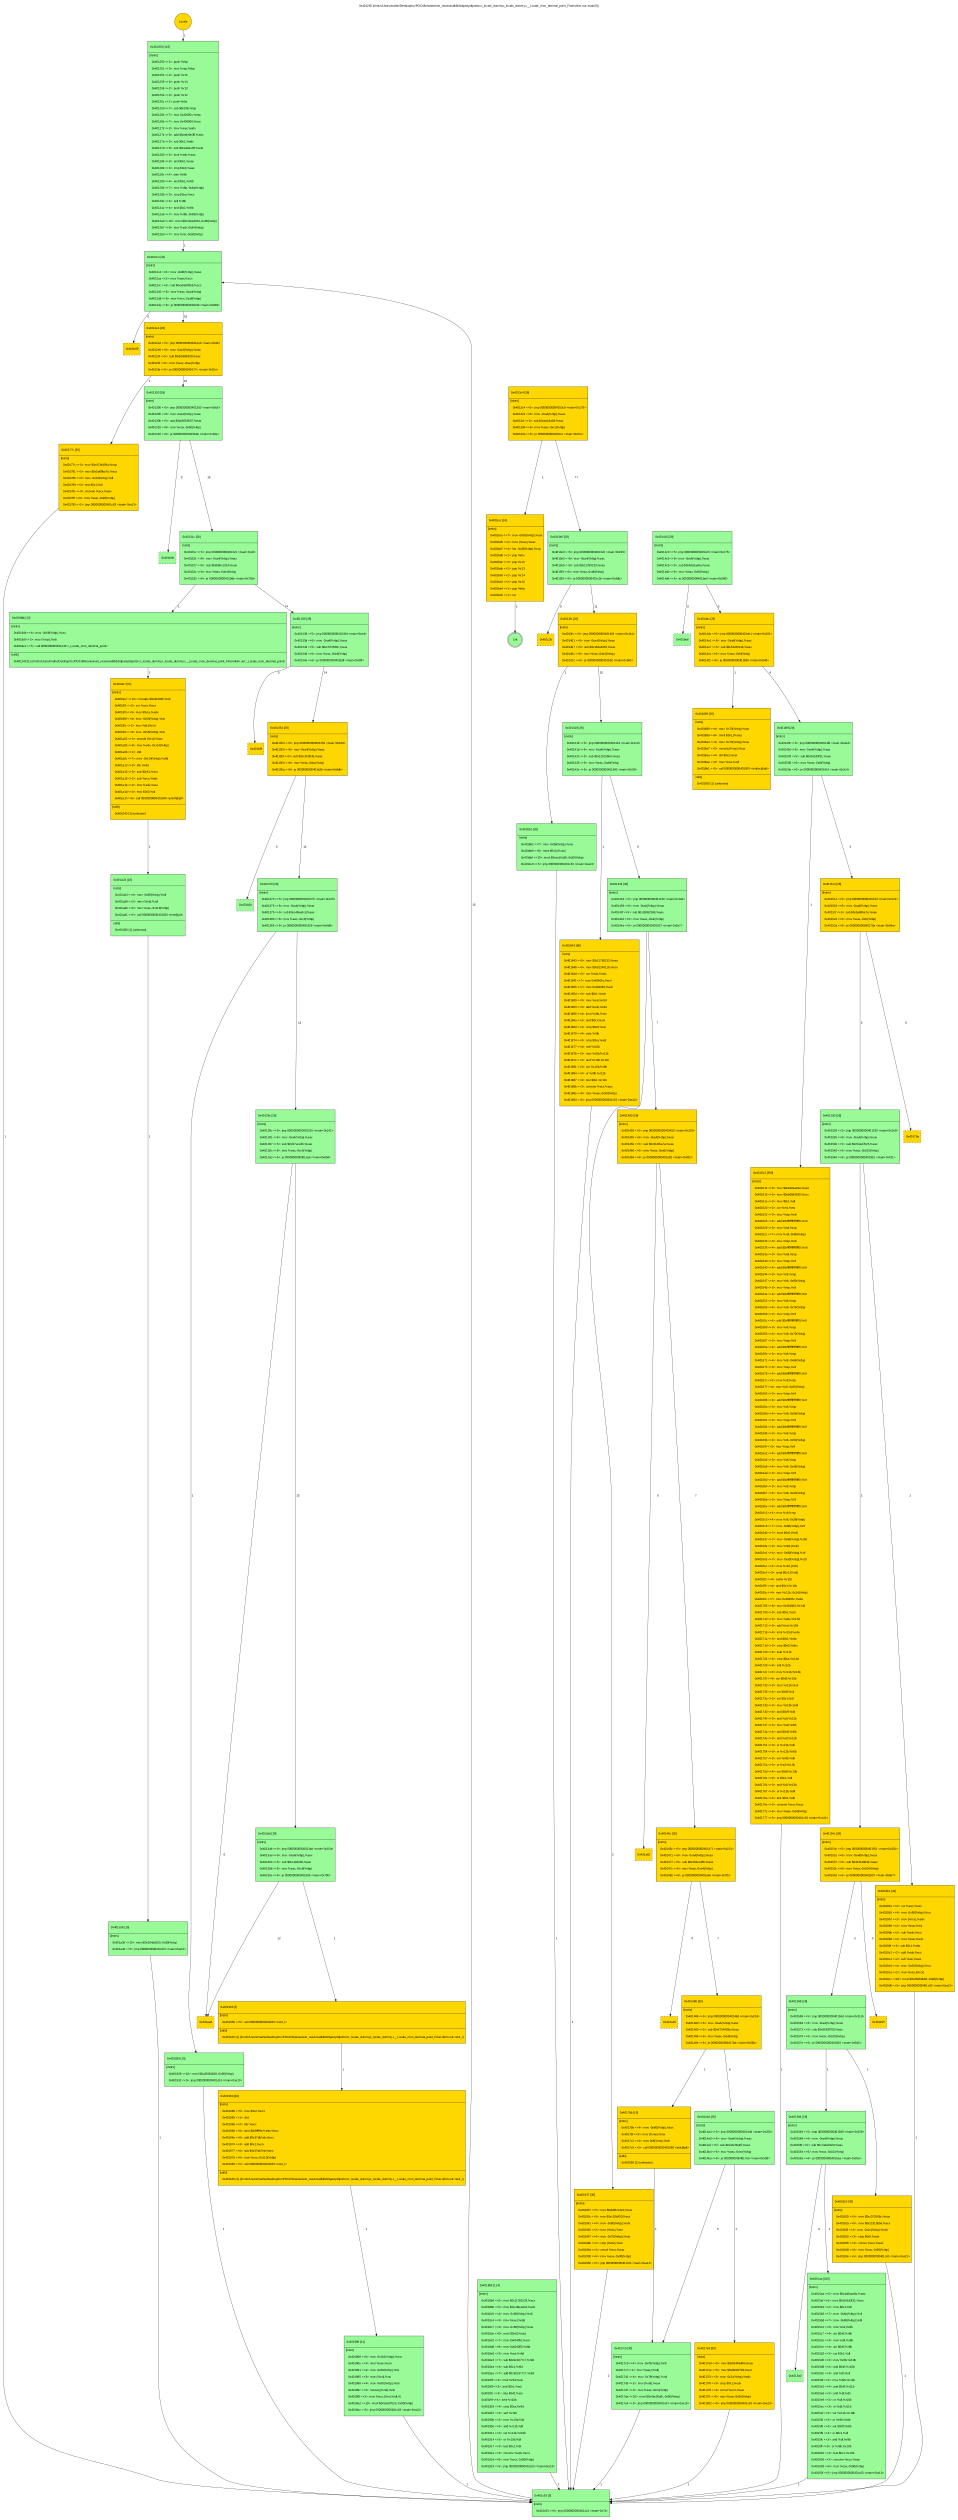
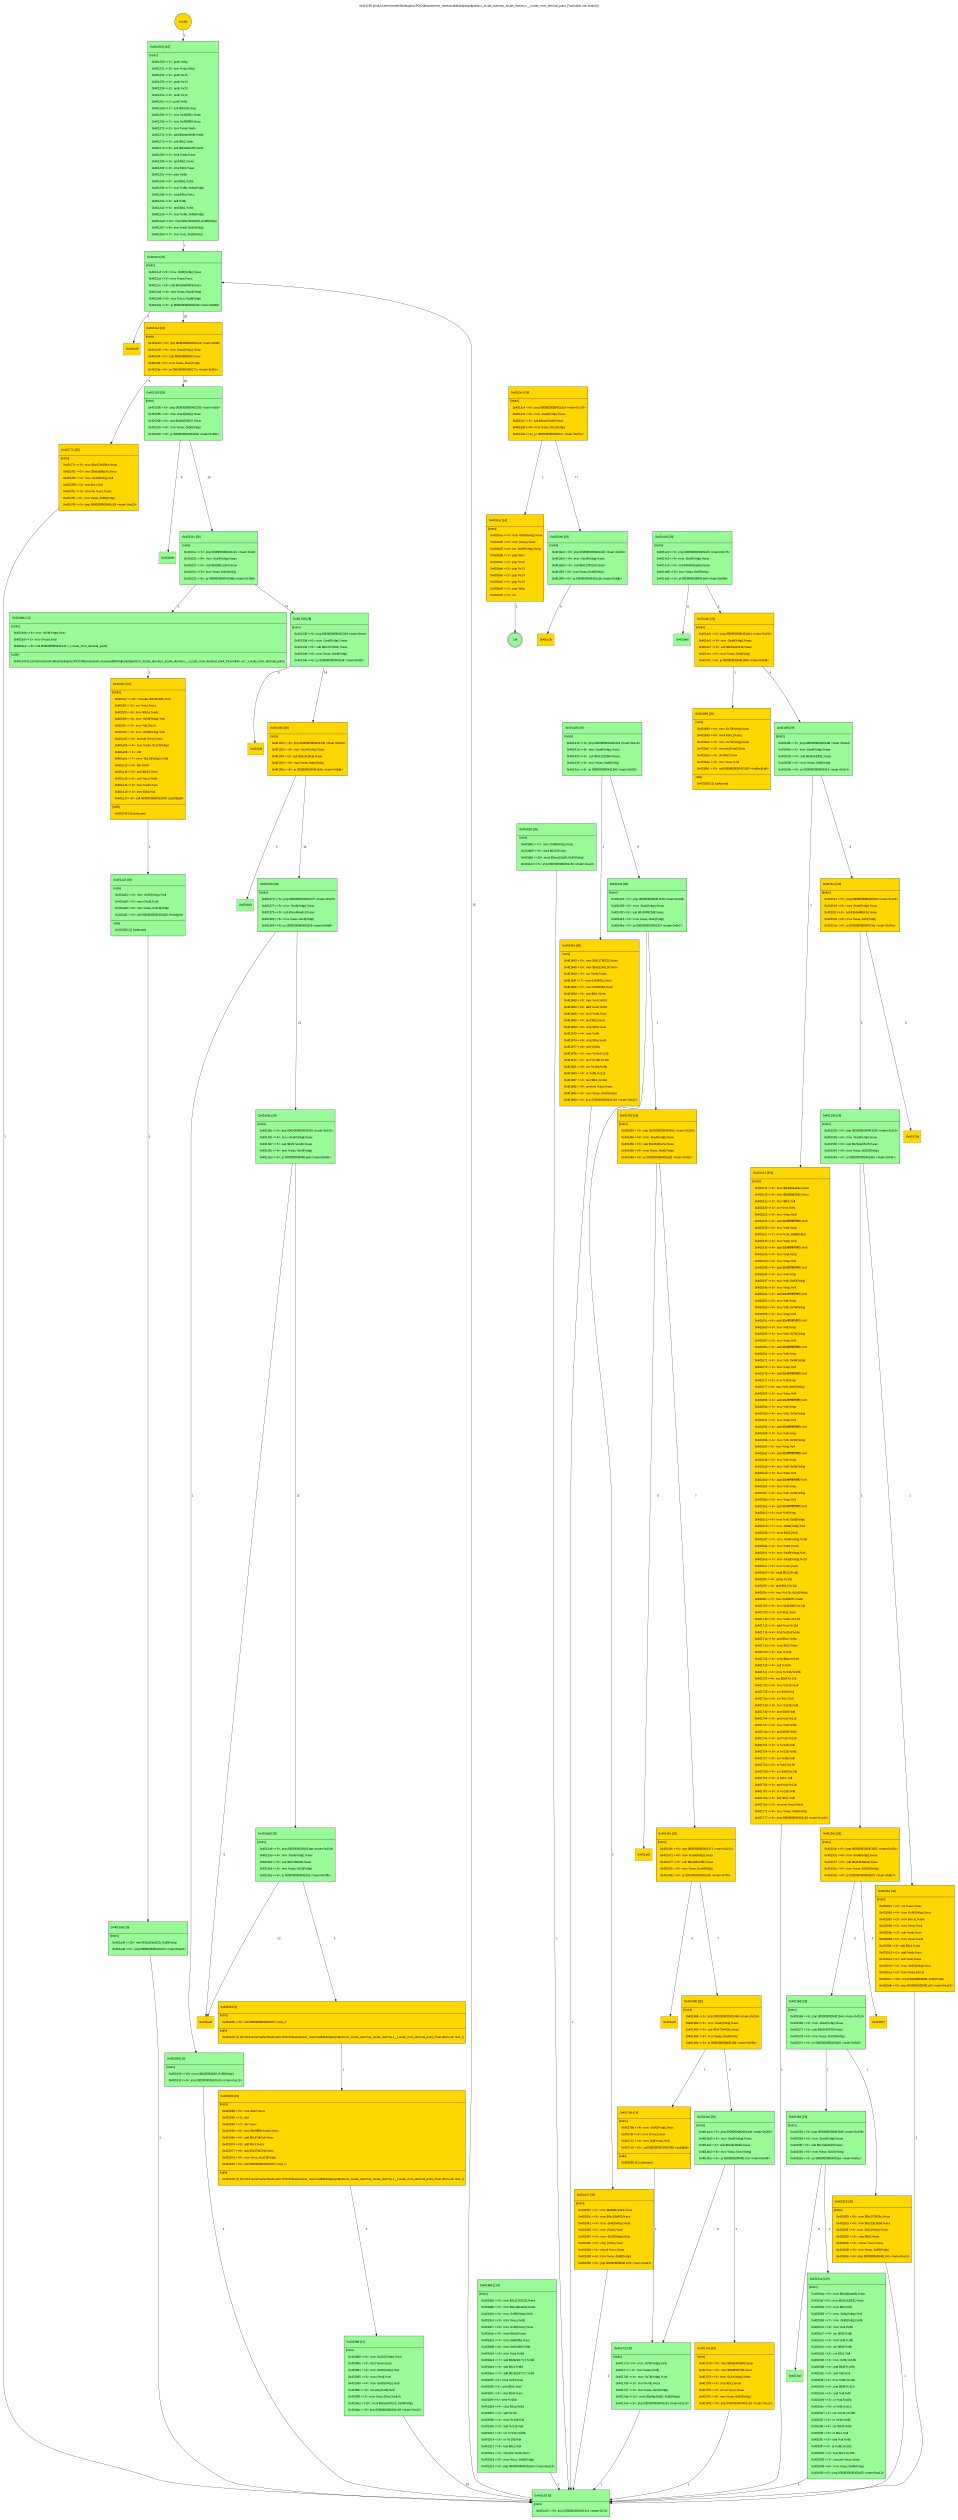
node "0x4013fc [28]": removed
edge "0x401988 [41]" -> "0x401c63 [5]": label " 1" -> " 16"
